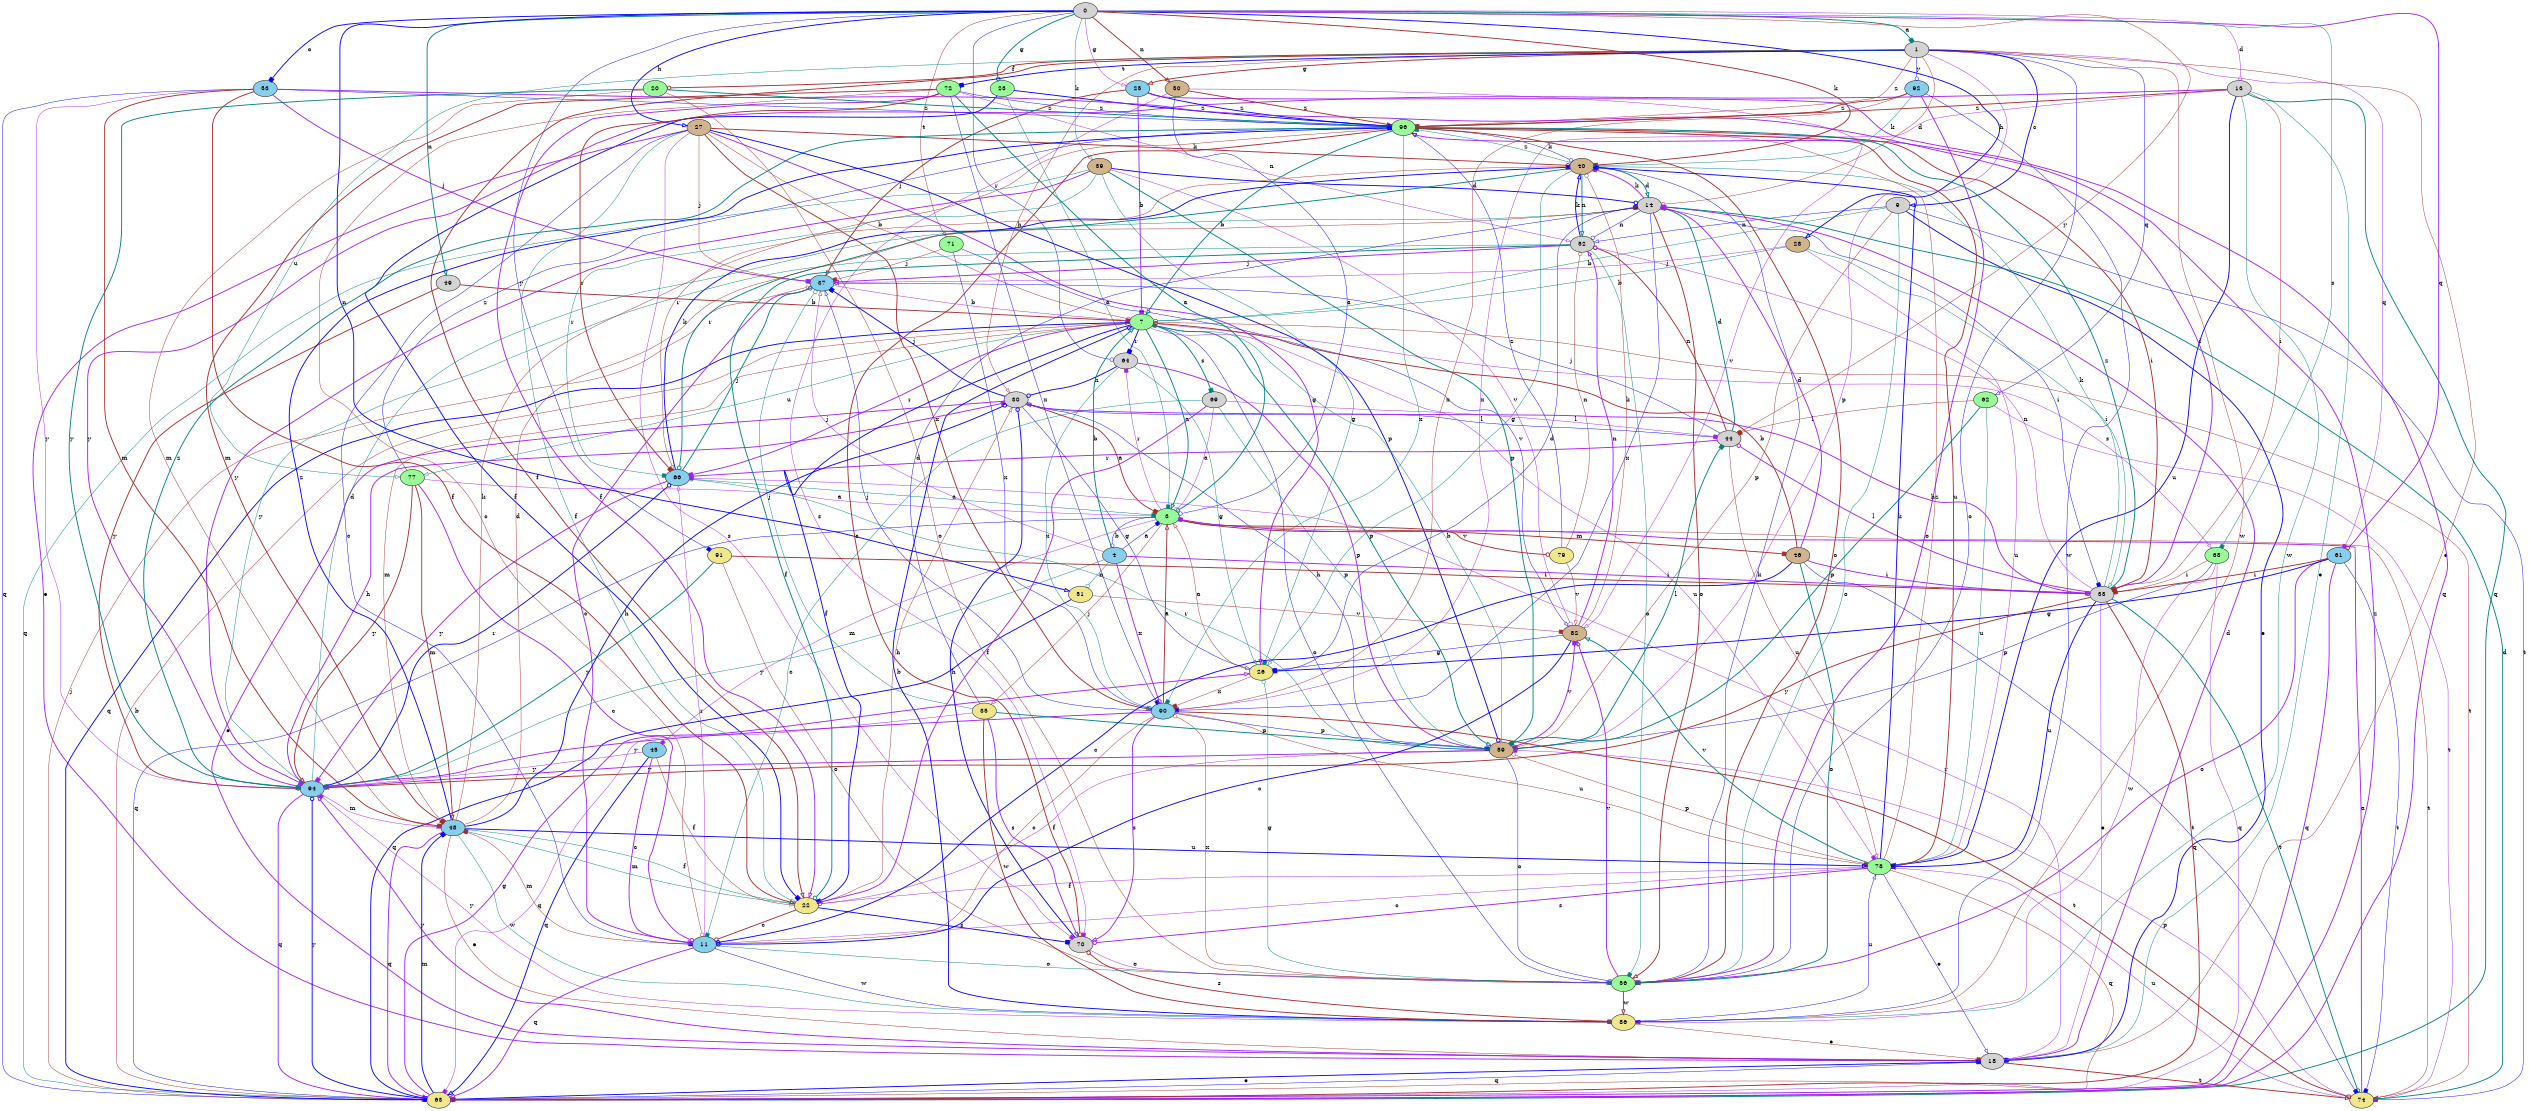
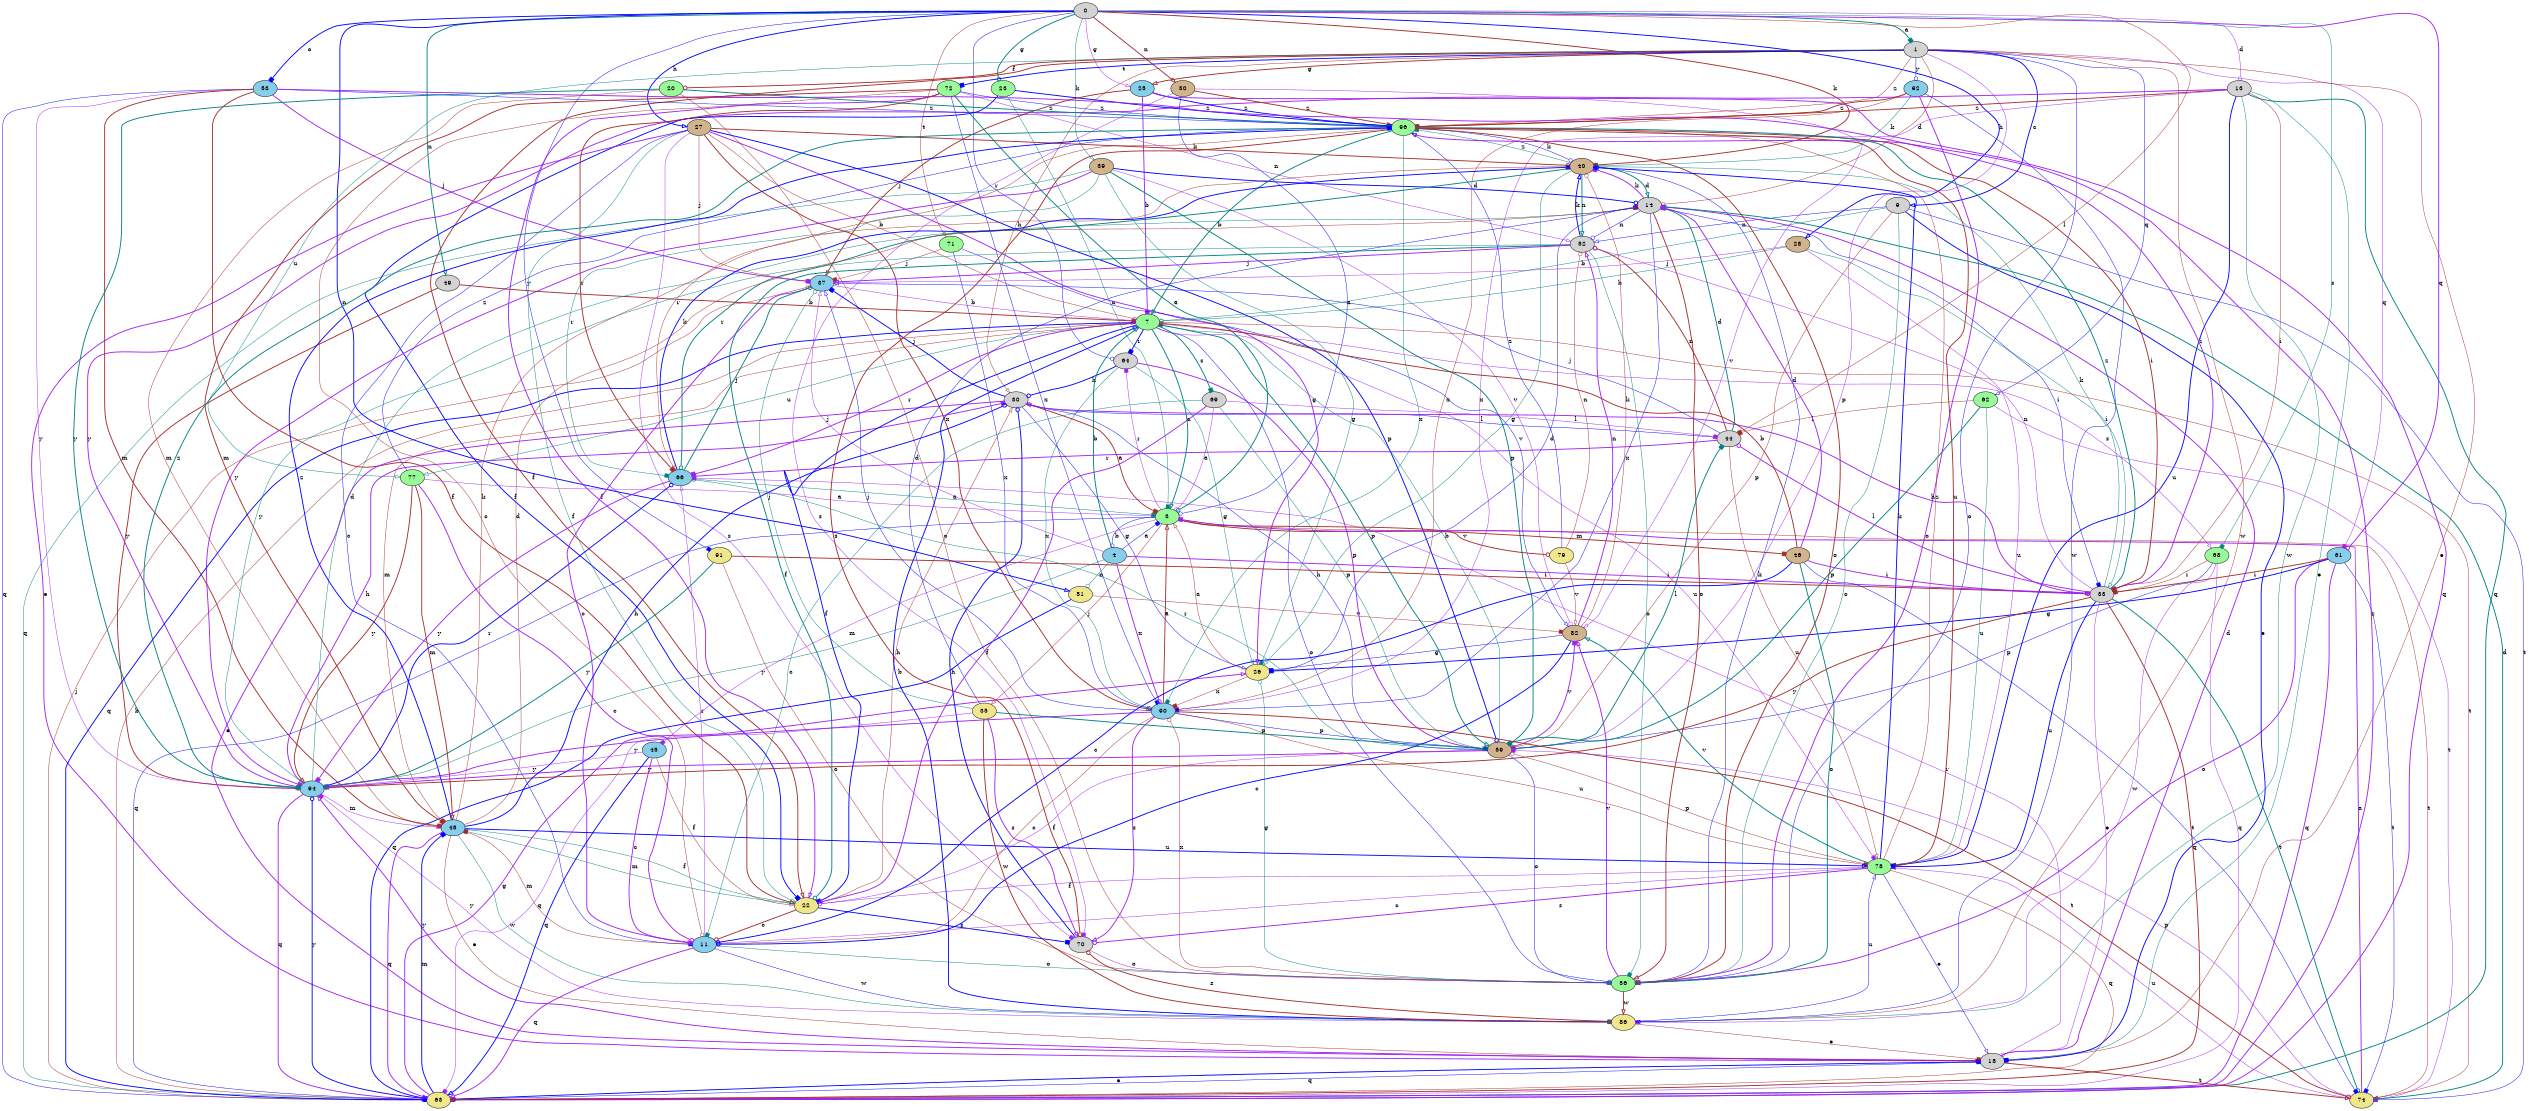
edge "0" -> "44": label "y" -> "l"
